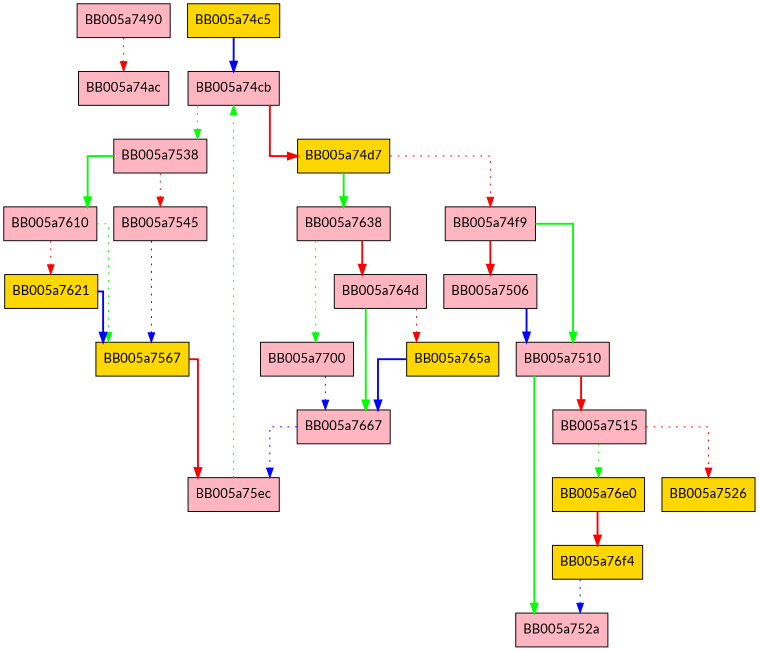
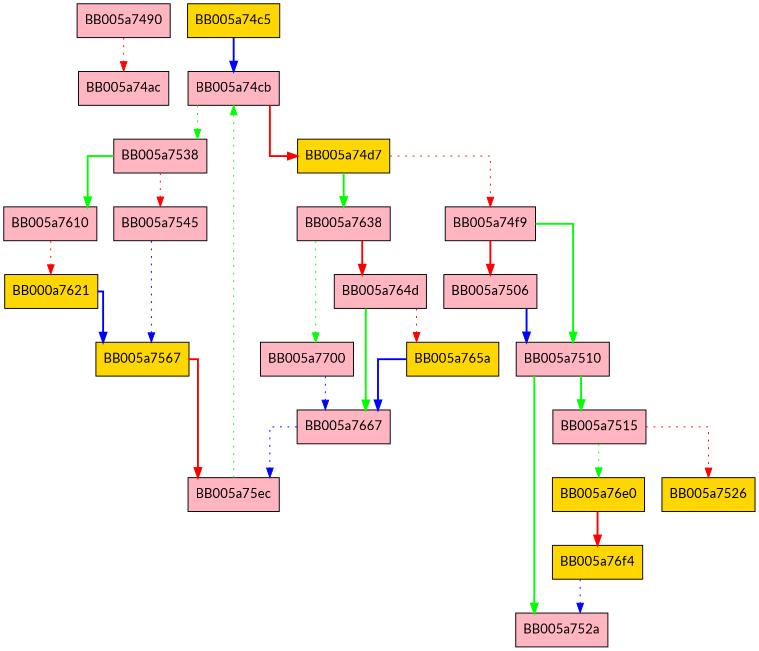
edge "BB005a7610" -> "BB005a7567": removed
node "BB005a7621": label "BB005a7621" -> "BB000a7621"
edge "BB005a7510" -> "BB005a7515": color red -> green
